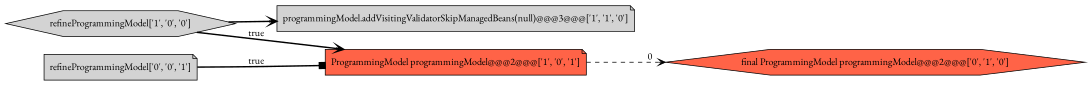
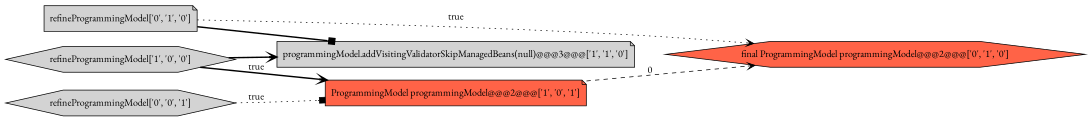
node "refineProgrammingModel['0', '1', '0']": added
node "refineProgrammingModel['0', '0', '1']": shape note -> hexagon
edge "refineProgrammingModel['0', '0', '1']" -> "ProgrammingModel programmingModel@@@2@@@['1', '0', '1']": style bold -> dotted
